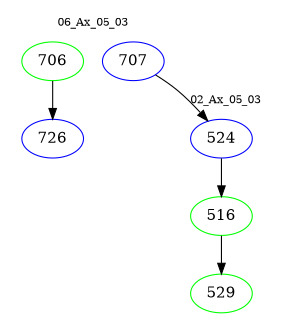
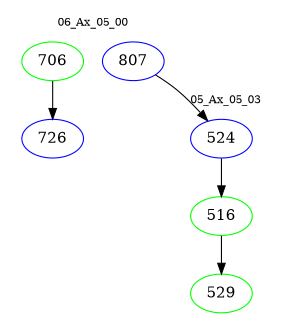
cluster "06_Ax_05_03": label "06_Ax_05_03" -> "06_Ax_05_00"
node "707": label "707" -> "807"
cluster "02_Ax_05_03": label "02_Ax_05_03" -> "05_Ax_05_03"
